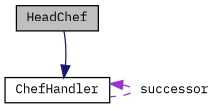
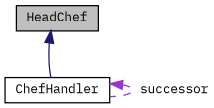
edge "HeadChef" -> "ChefHandler": reversed
